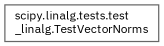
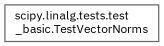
node "scipy.linalg.tests.test _linalg.TestVectorNorms": label "scipy.linalg.tests.test _linalg.TestVectorNorms" -> "scipy.linalg.tests.test _basic.TestVectorNorms"
